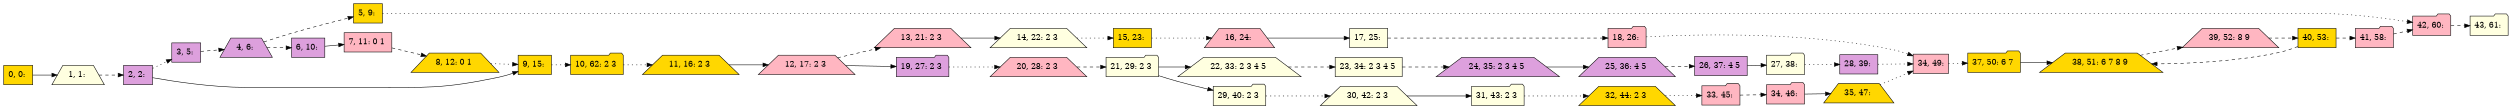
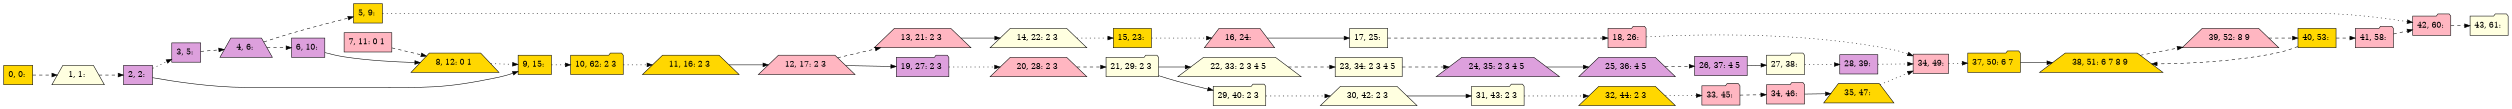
edge "6, 10:" -> "7, 11: 0 1": now "6, 10:" -> "8, 12: 0 1"
edge "0, 0:" -> "1, 1:": style solid -> dashed
